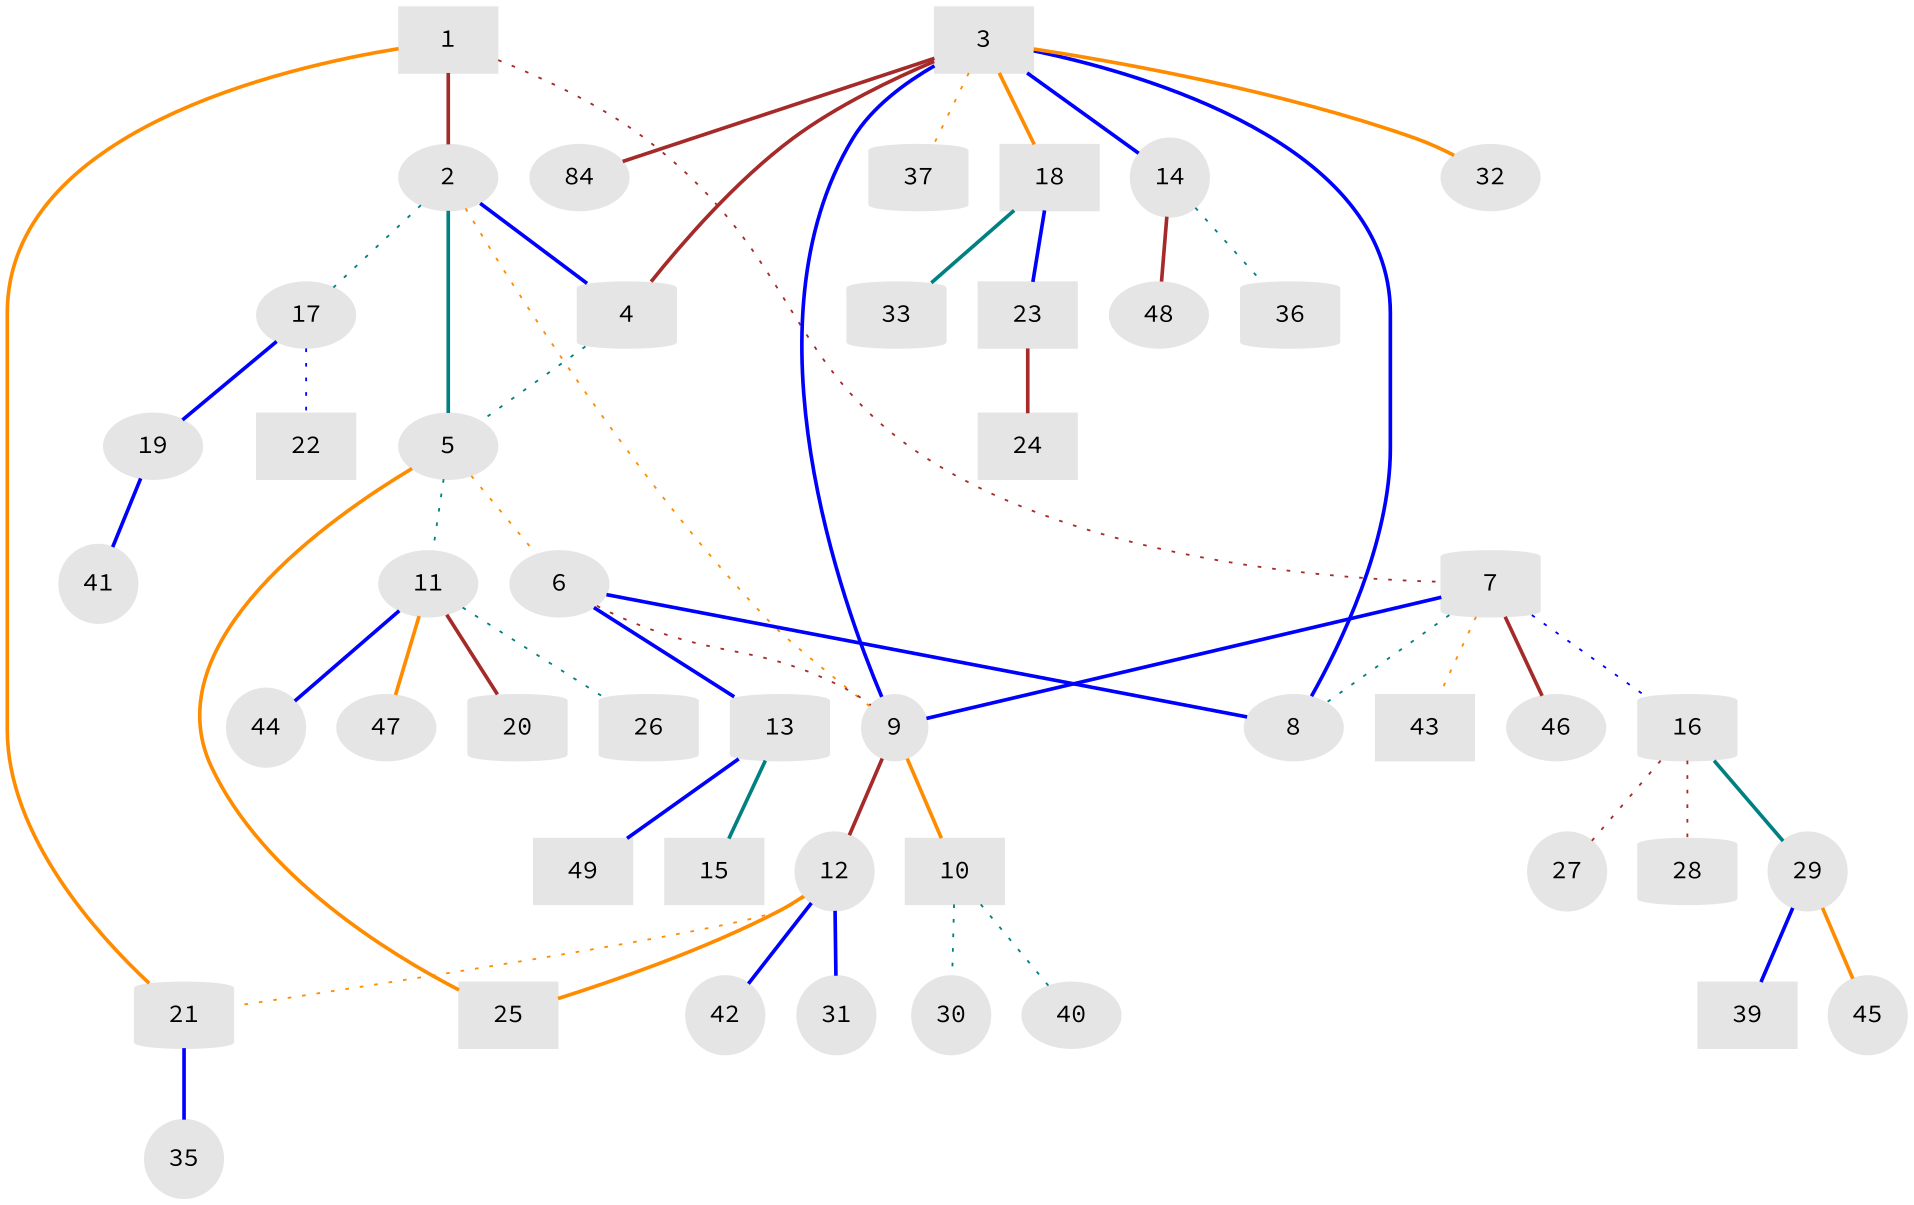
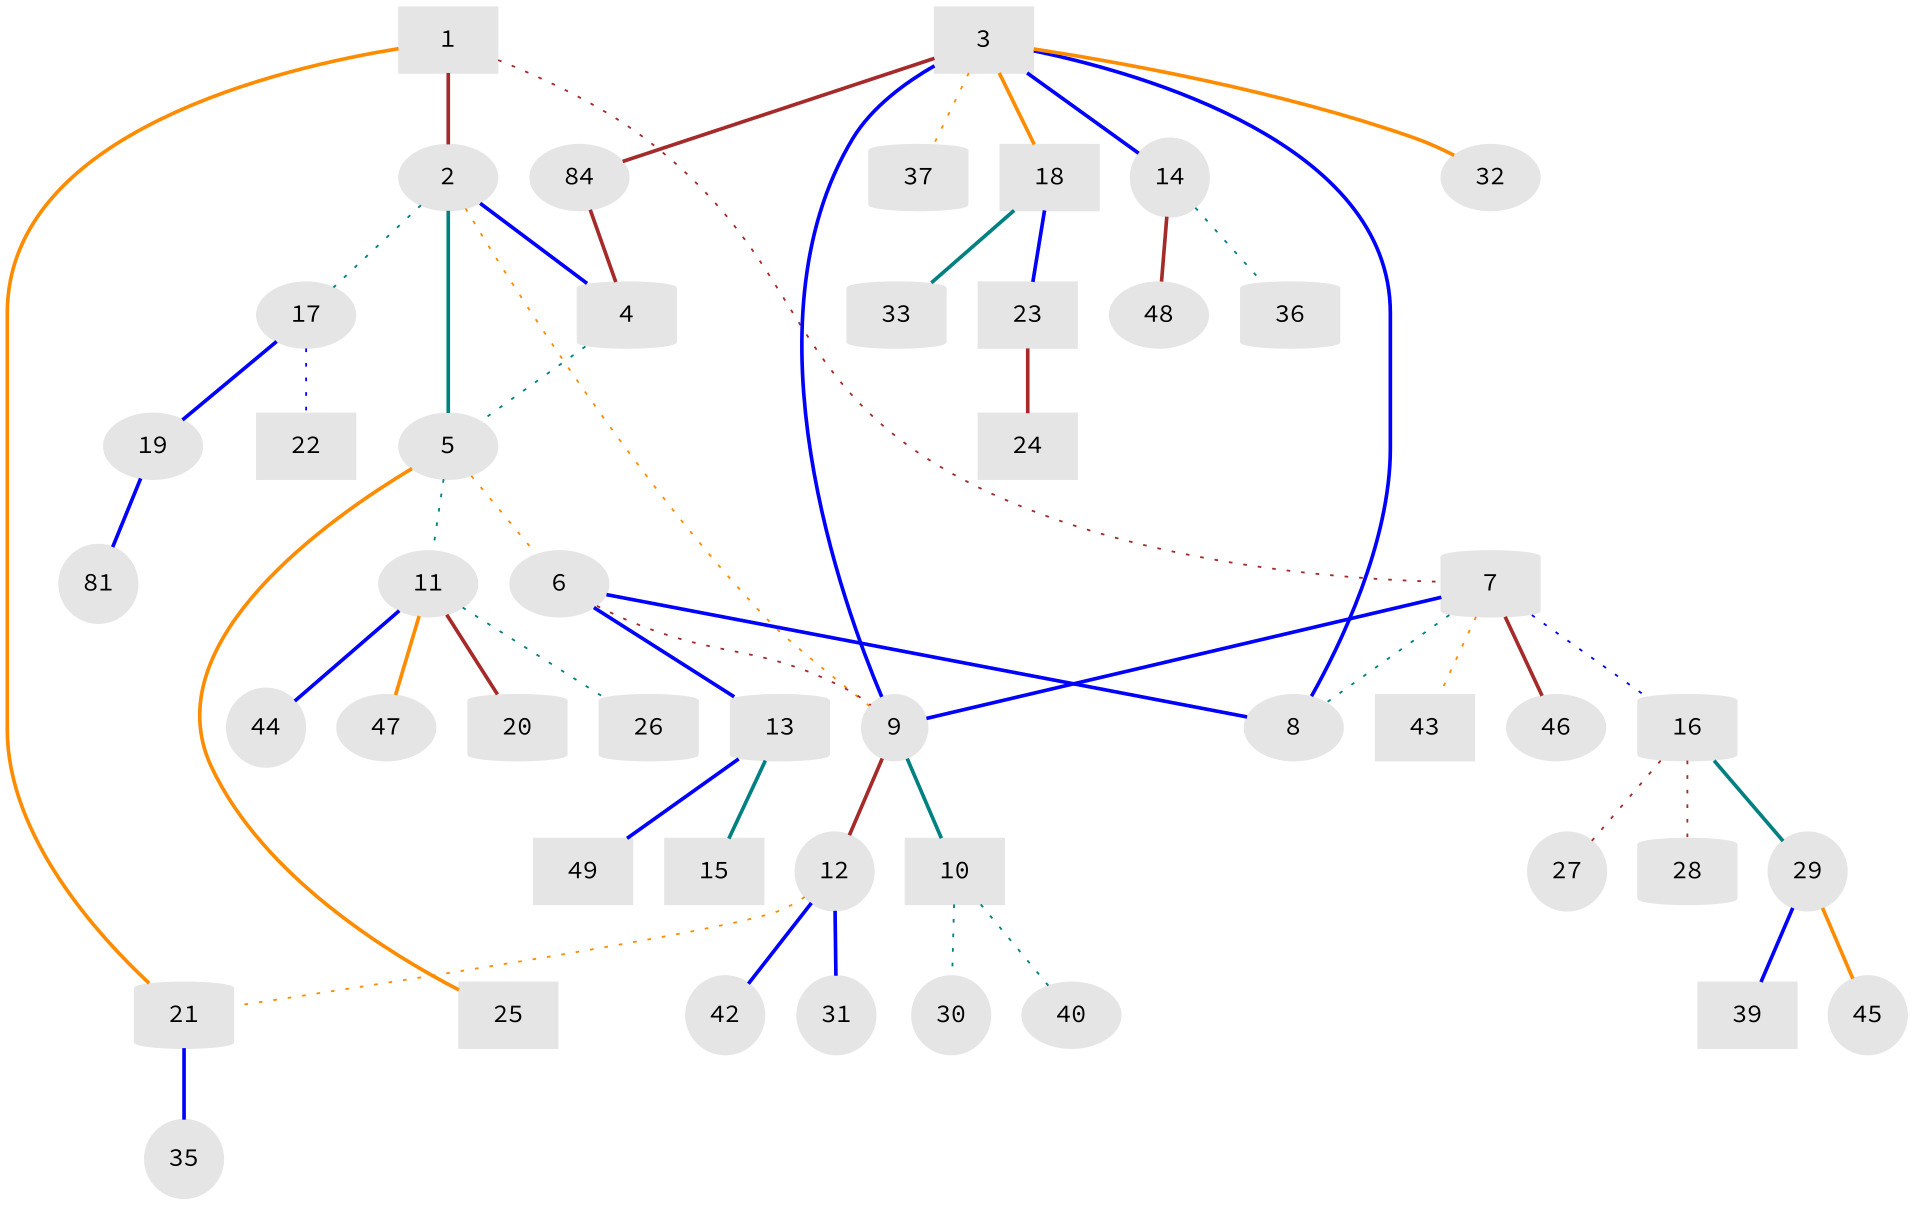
edge "3" -- "4": now "84" -- "4"
node "41": label "41" -> "81"
edge "9" -- "10": color darkorange -> teal
edge "12" -- "25": removed
